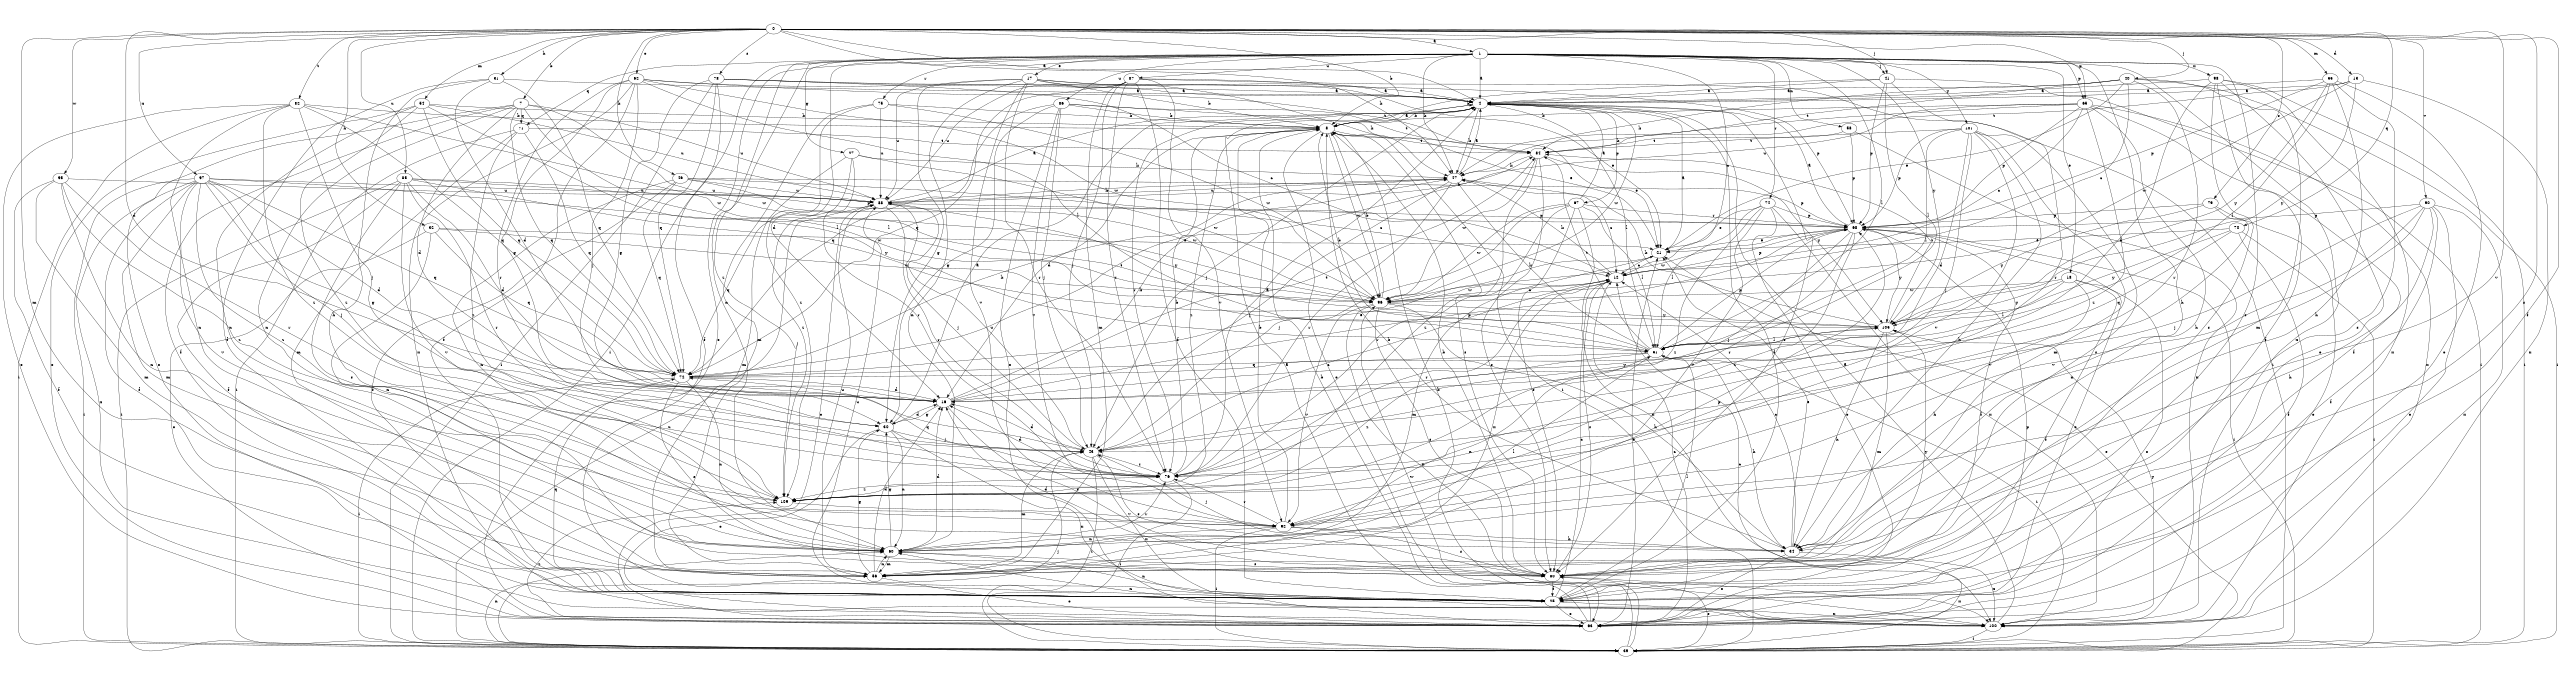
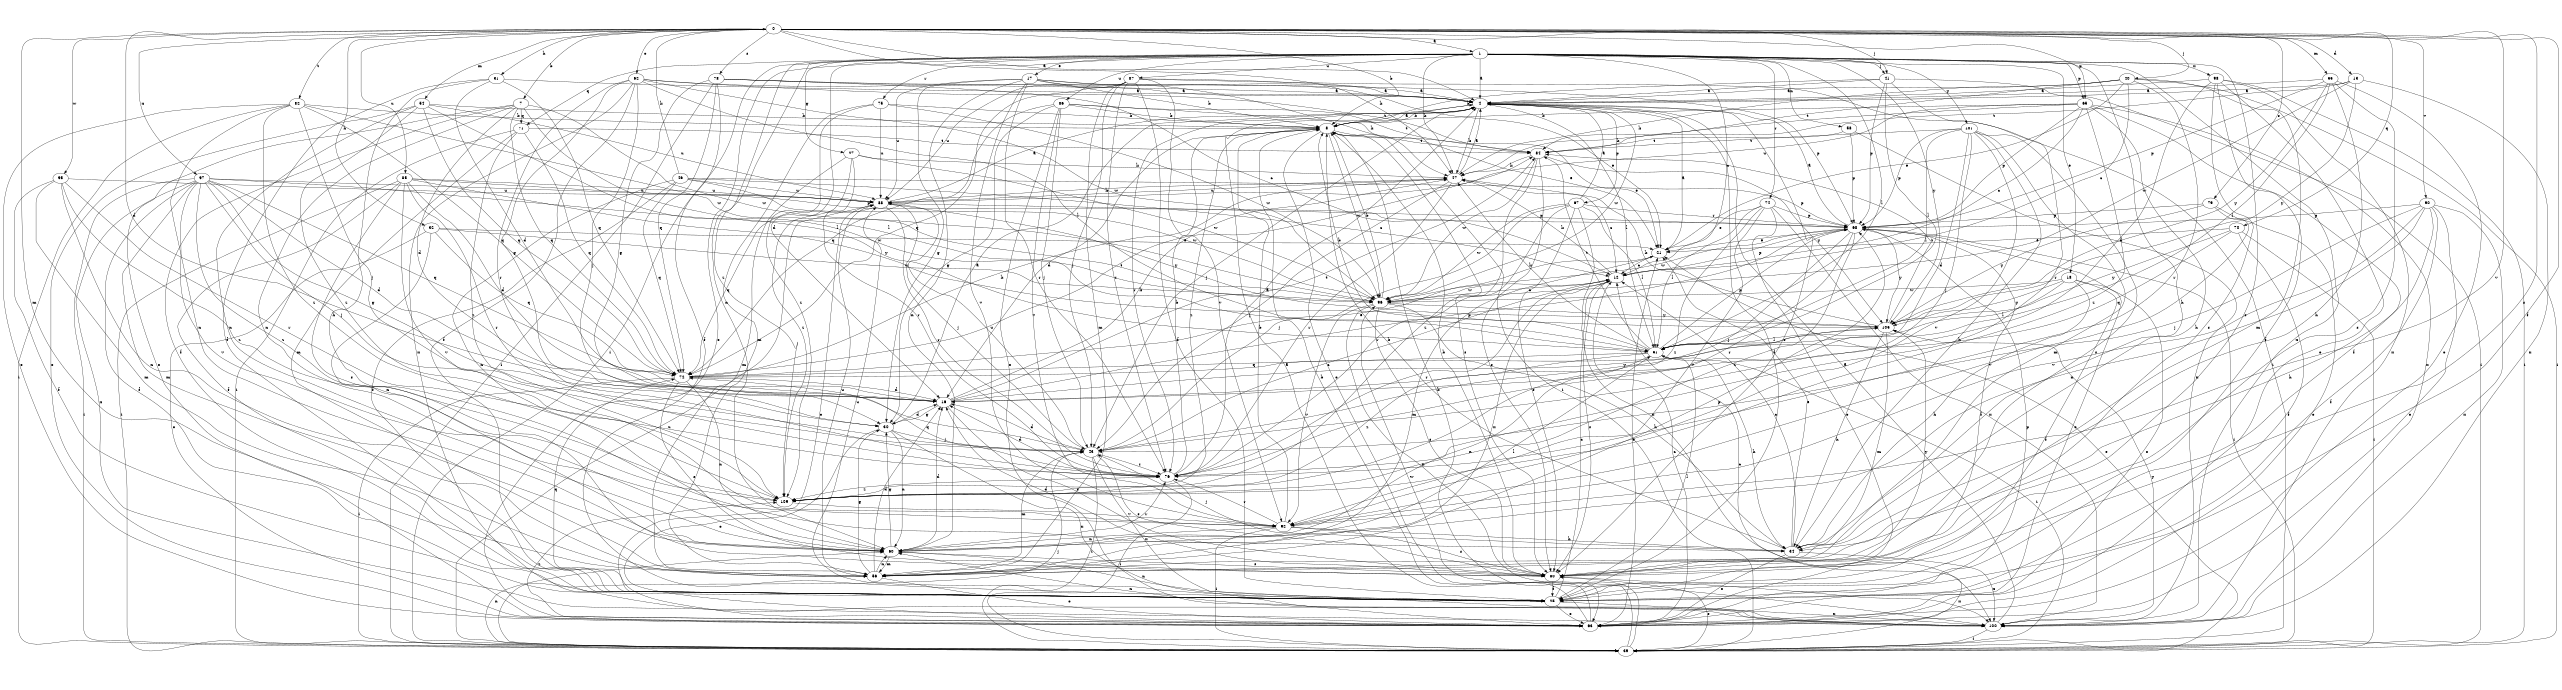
edge "0" -> "46": reversed
edge "7" -> "88": removed, label "u"
